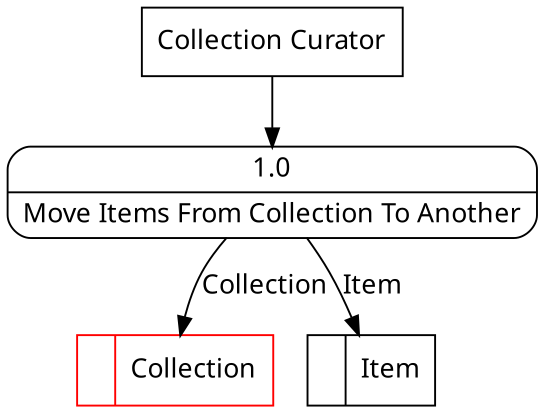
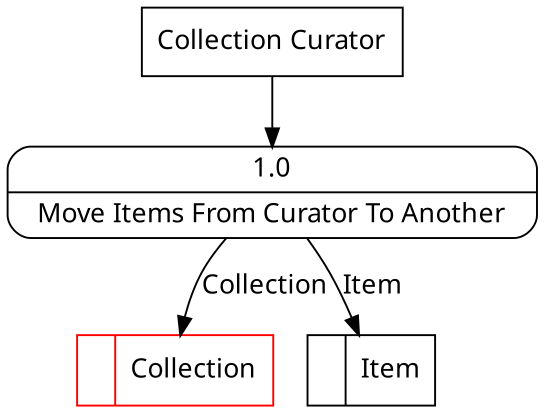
node "1.0": text "Move Items From Collection To Another" -> "Move Items From Curator To Another"
